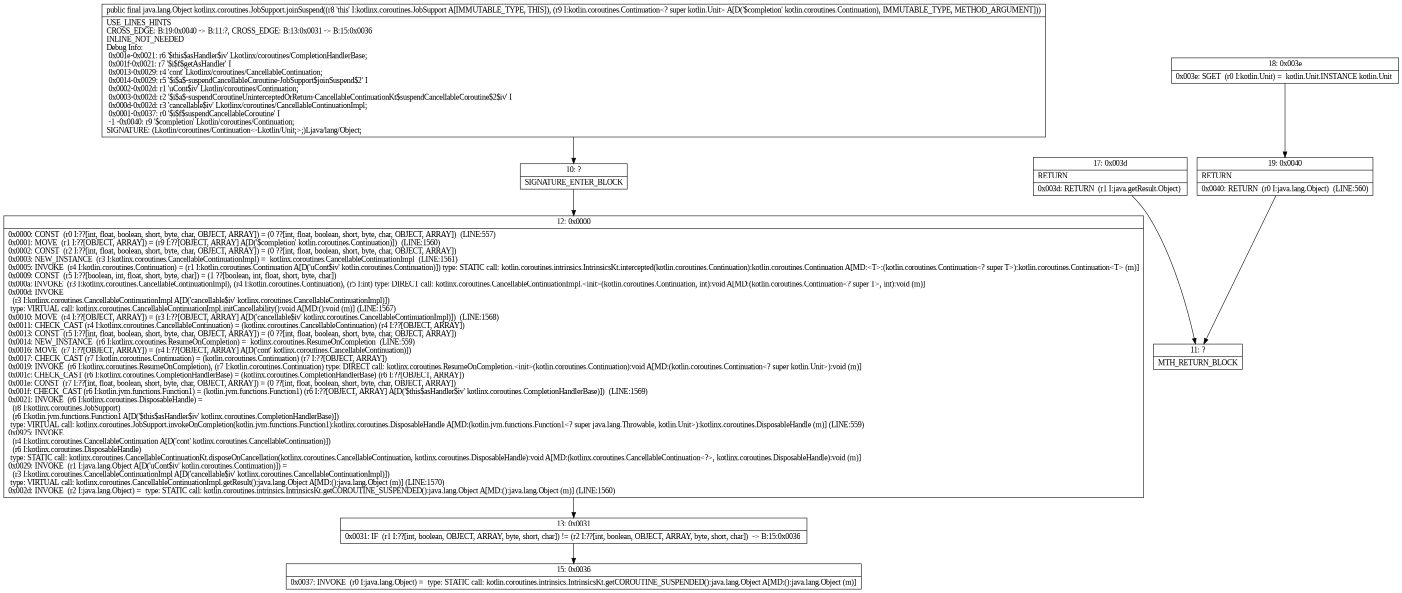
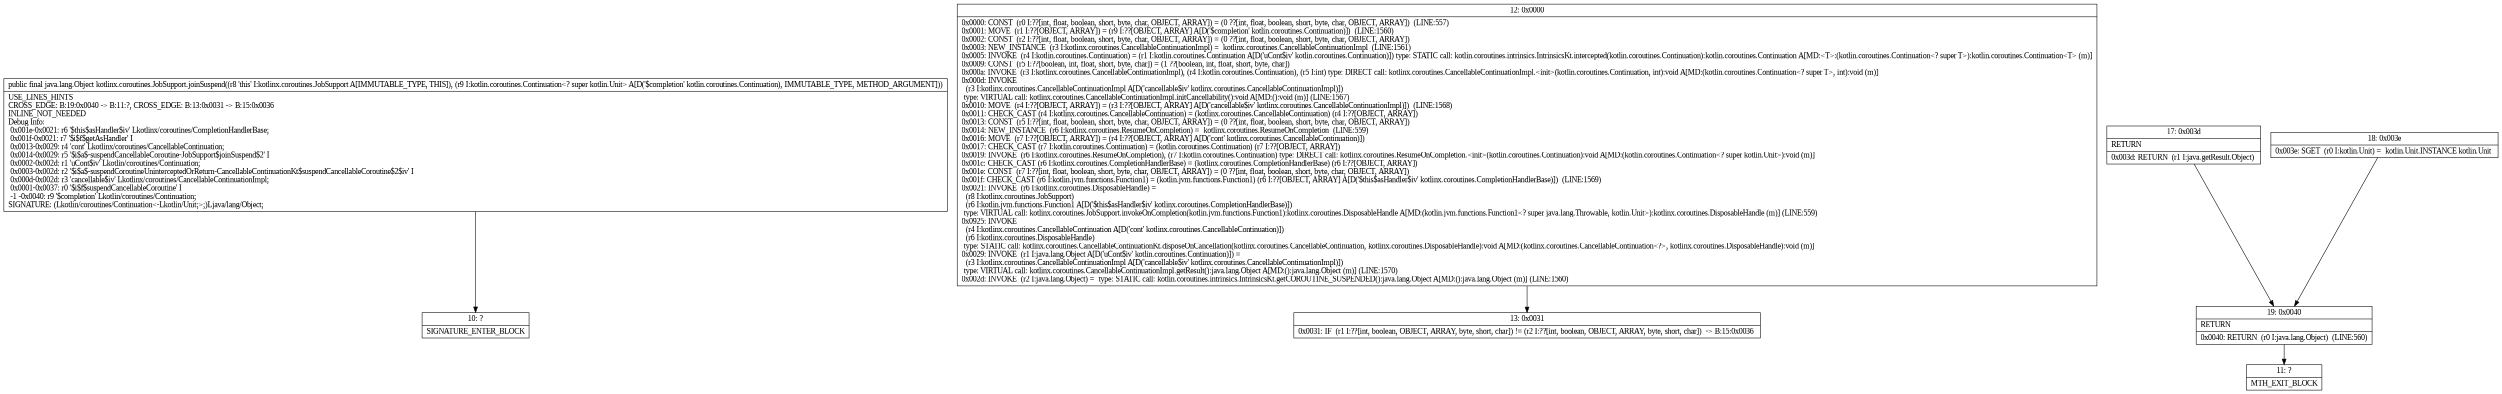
edge "10: ?" -> "12: 0x0000": removed
edge "17: 0x003d" -> "11: ?": now "17: 0x003d" -> "19: 0x0040"
node "11: ?": text "MTH_RETURN_BLOCK" -> "MTH_EXIT_BLOCK"
node "15: 0x0036": removed
